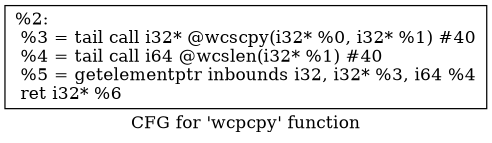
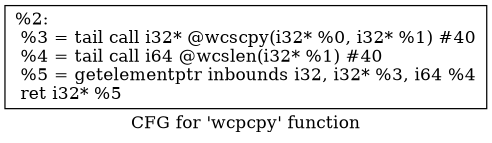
node "%2:": text "ret i32* %6" -> "ret i32* %5"
